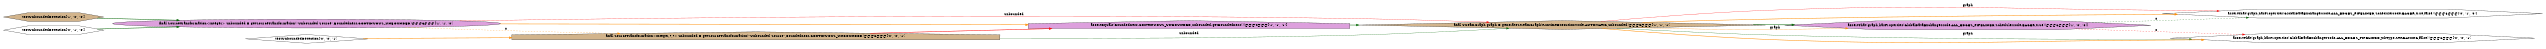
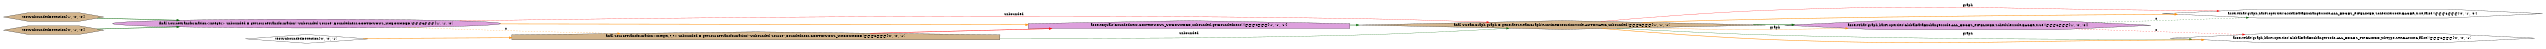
node "testUnboundedDetection['0', '1', '0']": fillcolor white -> tan
